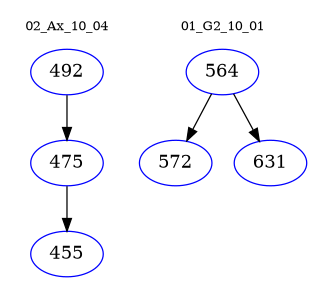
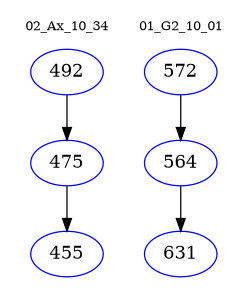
cluster "02_Ax_10_04": label "02_Ax_10_04" -> "02_Ax_10_34"
edge "564" -> "572": reversed
